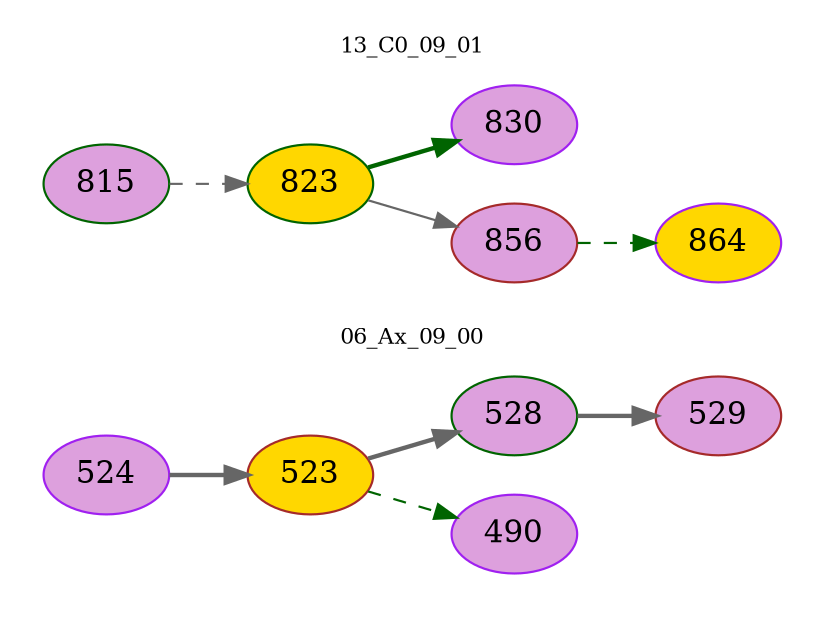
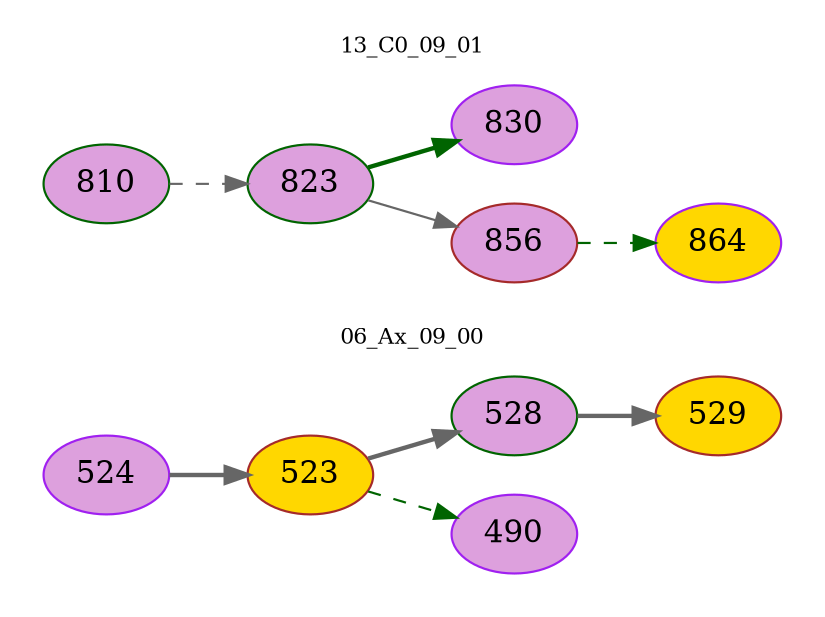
node "815": label "815" -> "810"
node "823": fillcolor gold -> plum
node "529": fillcolor plum -> gold
